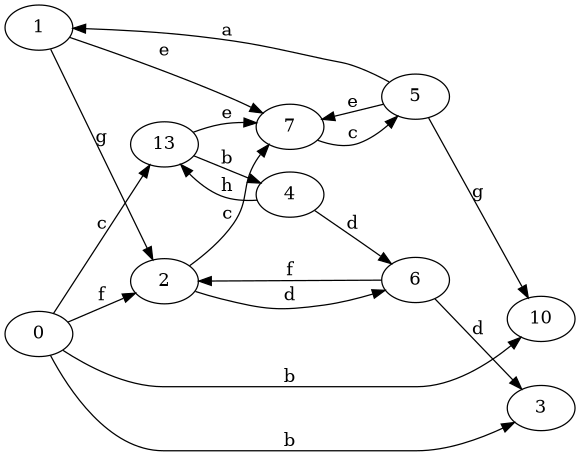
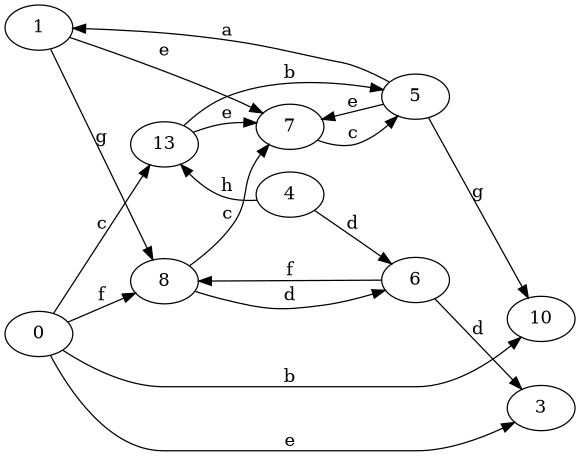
edge "13" -> "4": now "13" -> "5"
node "2": label "2" -> "8"
edge "0" -> "3": label "b" -> "e"
